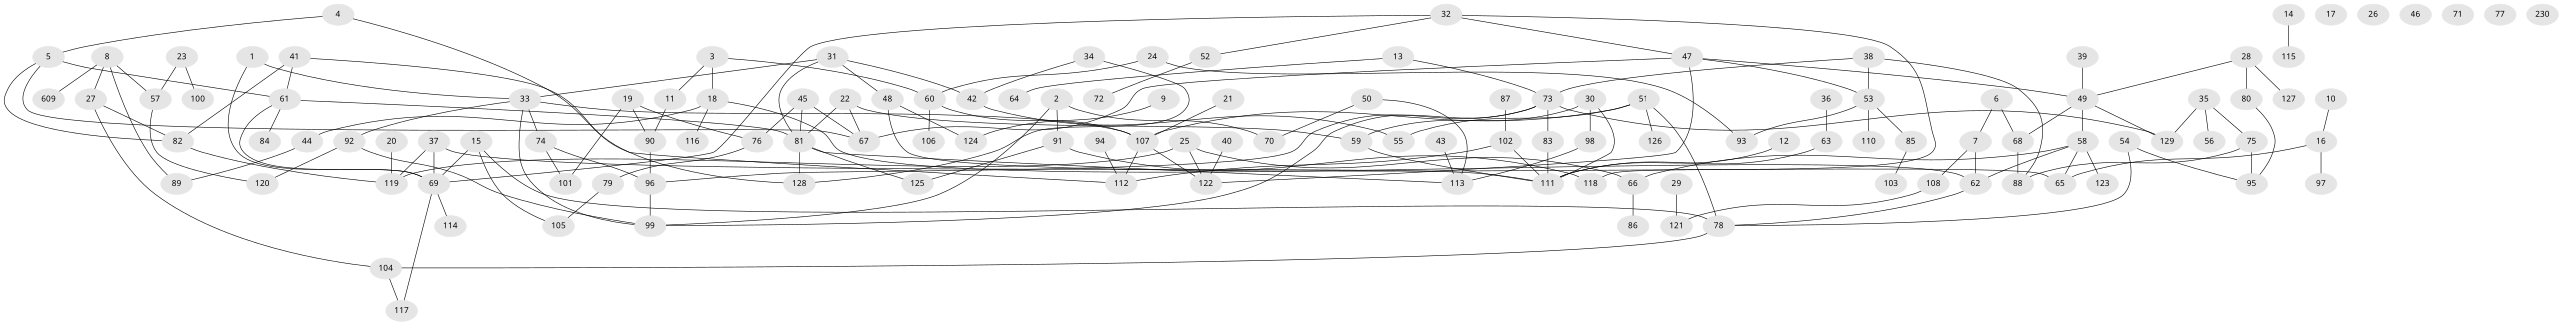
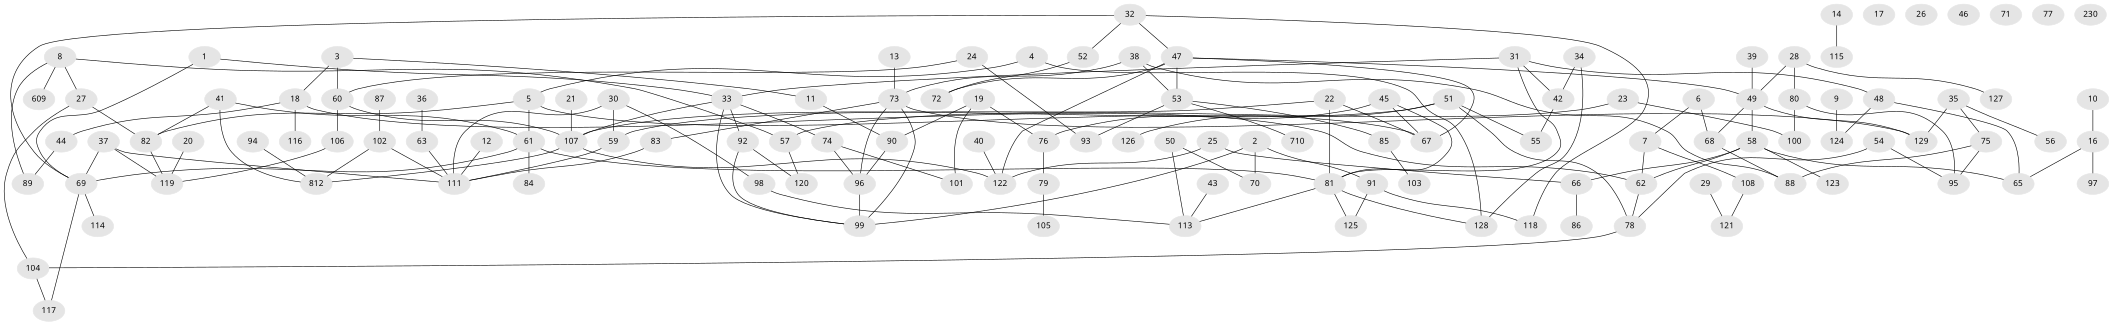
edge "47" -- "72": added
node "64": removed
edge "80" -- "100": added
node "15": removed
node "110": label "110" -> "710"
edge "25" -- "119": now "106" -- "119"
node "112": label "112" -> "812"
